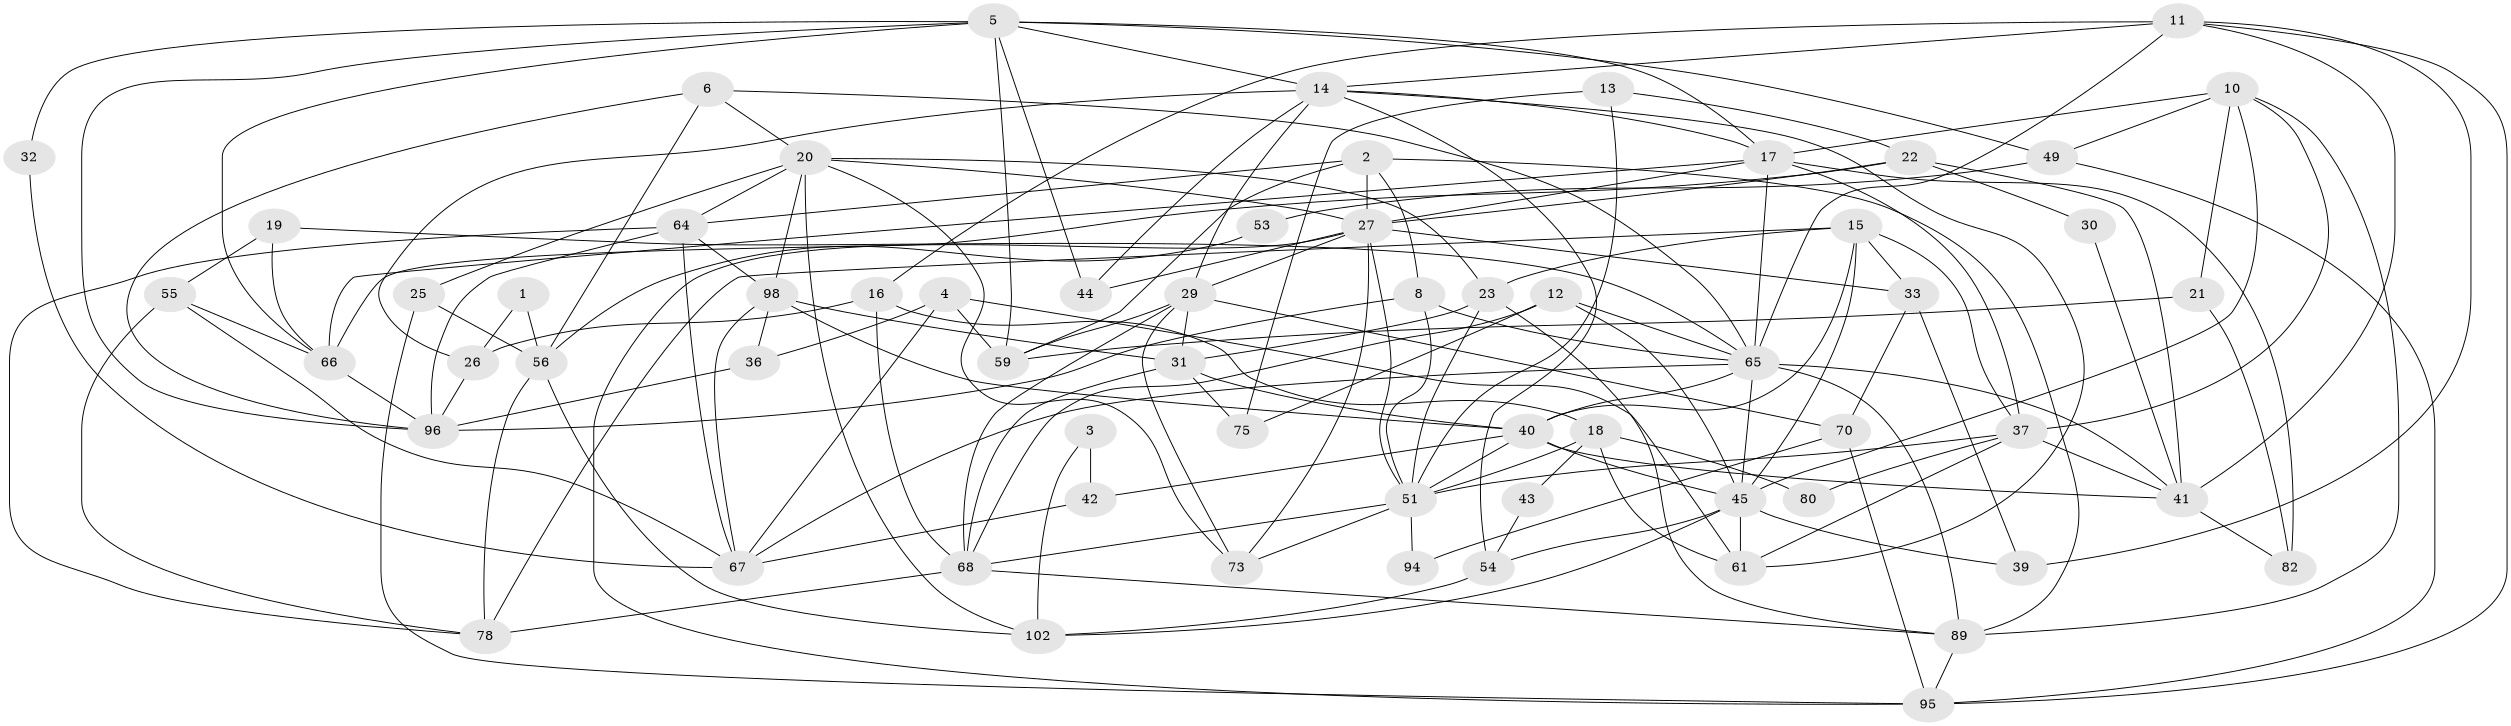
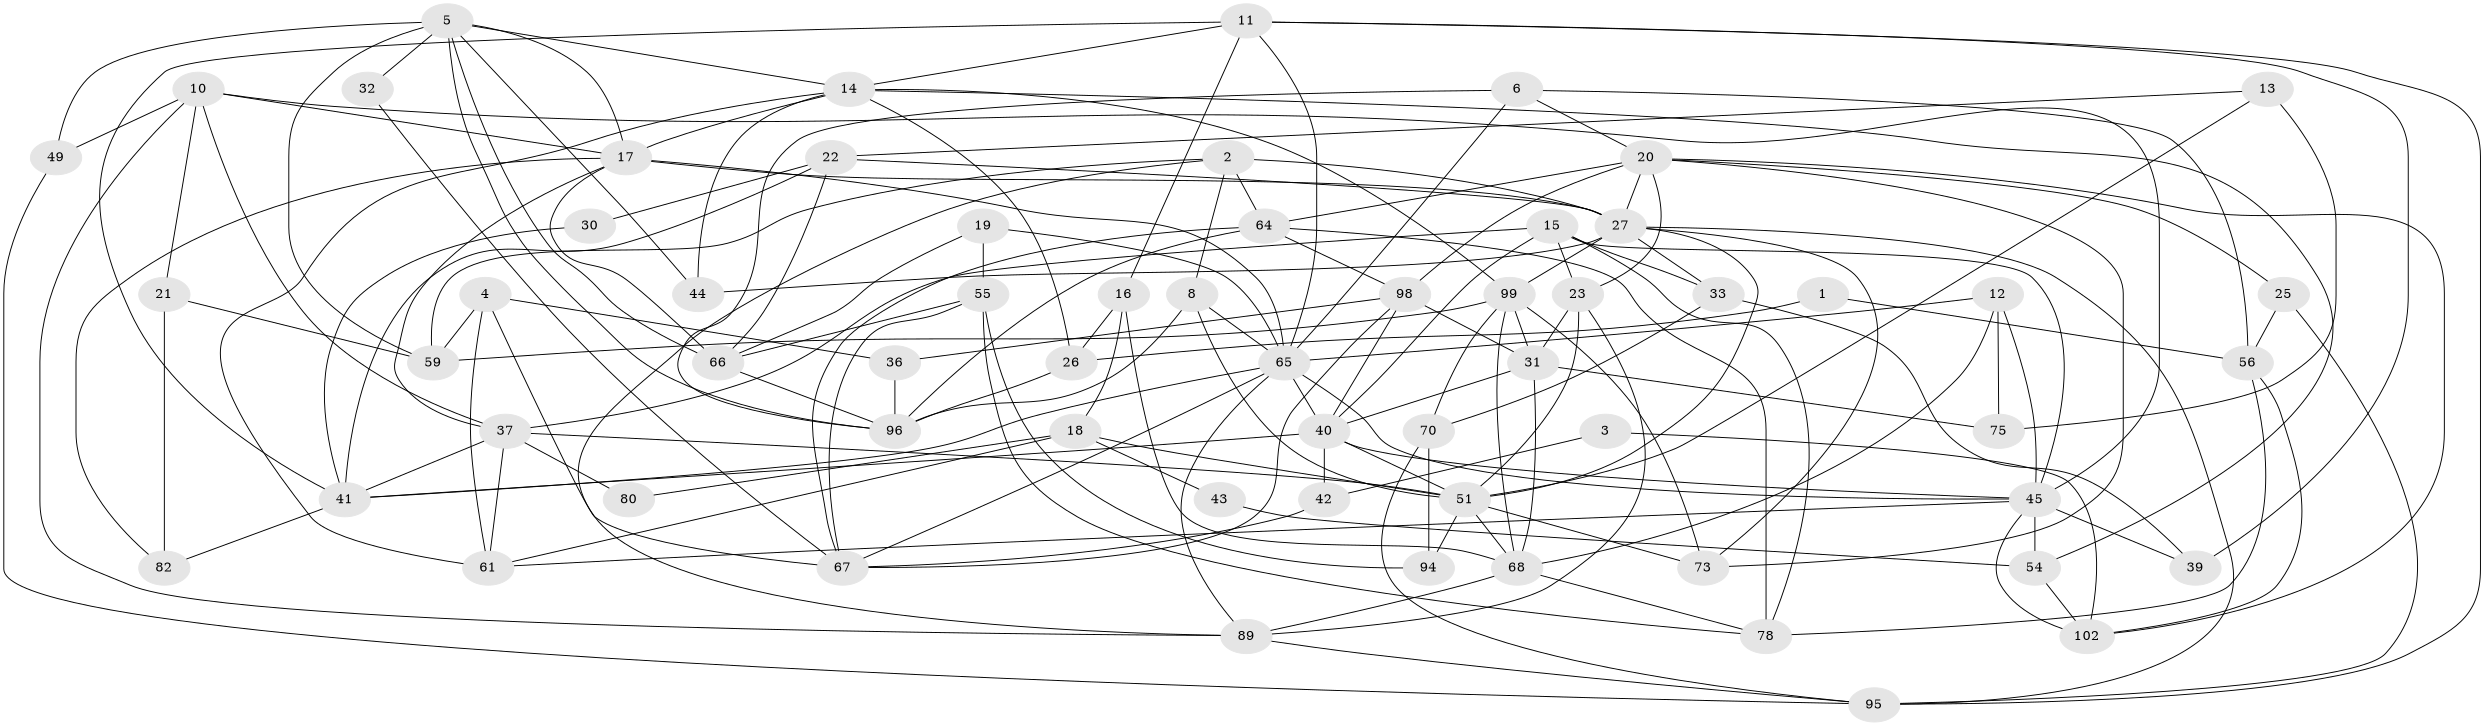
node "53": removed
node "29": label "29" -> "99"
edge "55" -- "94": added
